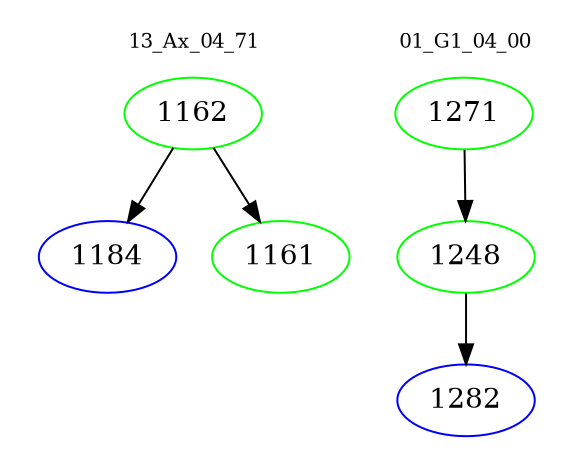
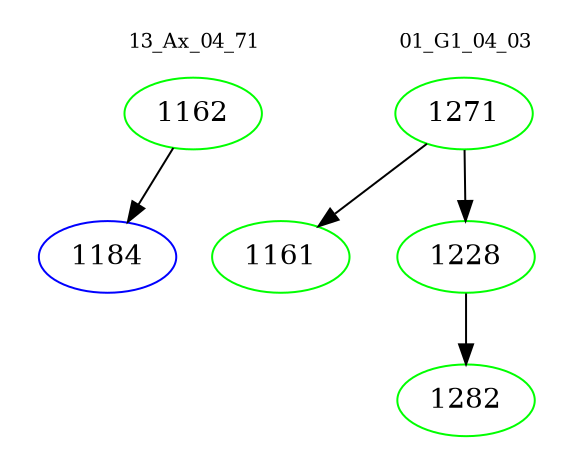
cluster "01_G1_04_00": label "01_G1_04_00" -> "01_G1_04_03"
edge "1162" -> "1161": now "1271" -> "1161"
node "1248": label "1248" -> "1228"
node "1282": color blue -> green
